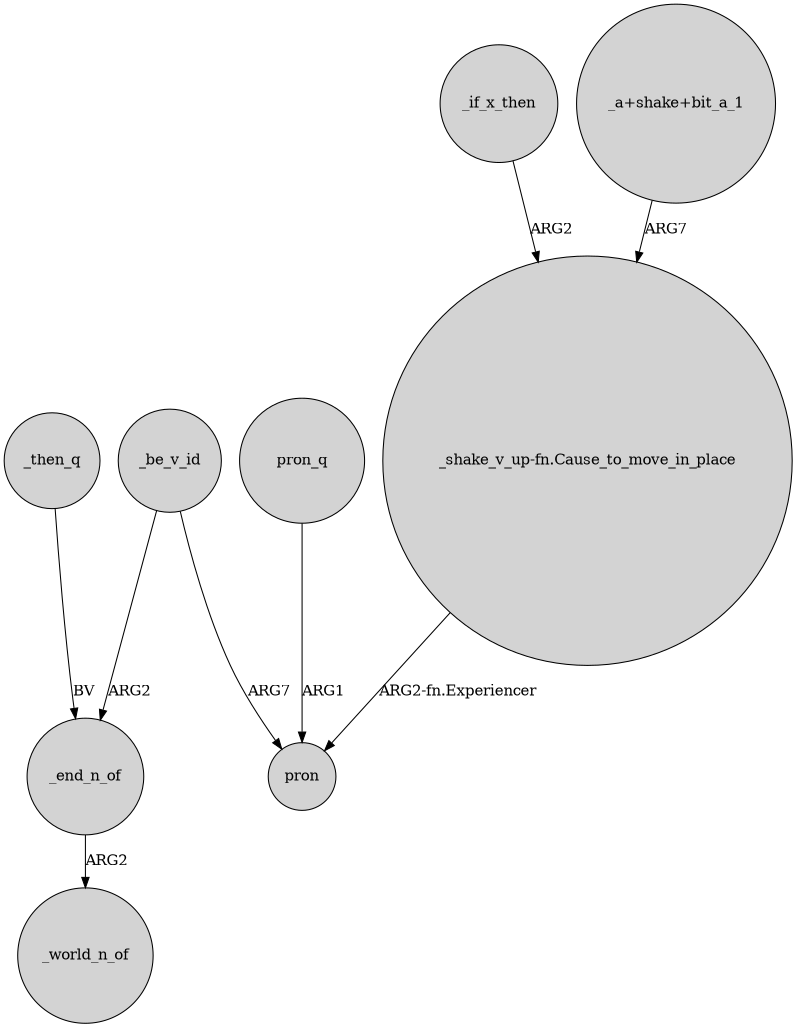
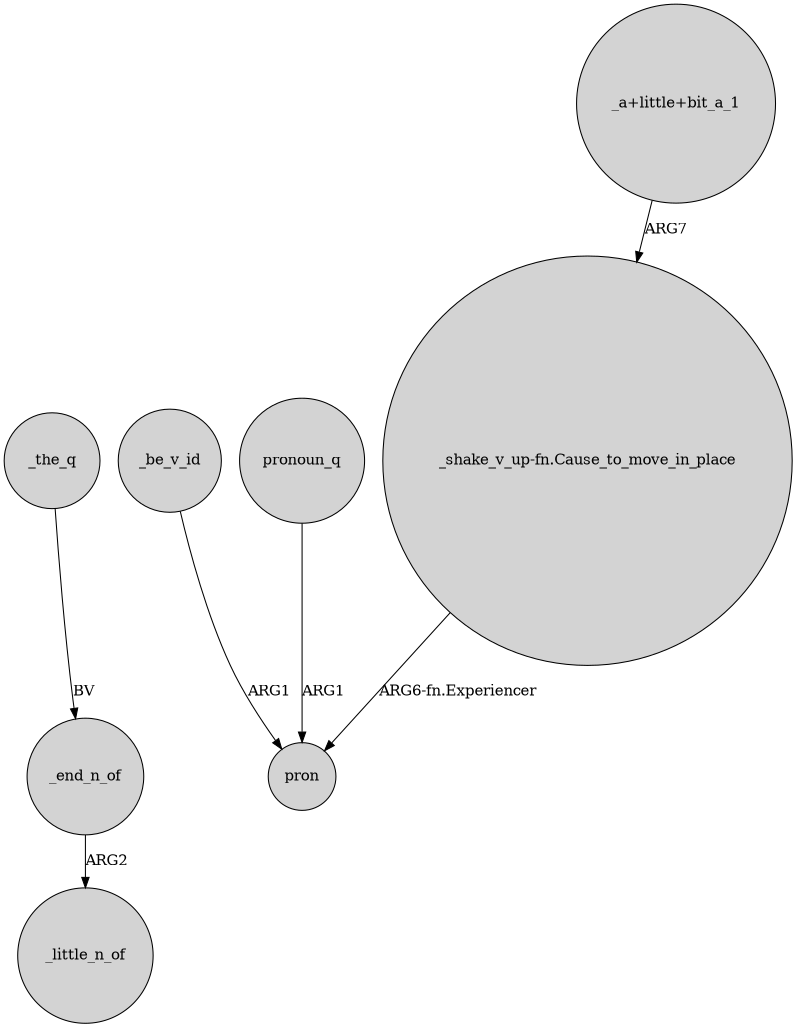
node "_if_x_then": removed
node "_a+shake+bit_a_1": label "_a+shake+bit_a_1" -> "_a+little+bit_a_1"
node "_then_q": label "_then_q" -> "_the_q"
node "pron_q": label "pron_q" -> "pronoun_q"
edge "_be_v_id" -> "_end_n_of": removed, label "ARG2"
edge "_be_v_id" -> "pron": label "ARG7" -> "ARG1"
edge "_shake_v_up-fn.Cause_to_move_in_place" -> "pron": label "ARG2-fn.Experiencer" -> "ARG6-fn.Experiencer"
node "_world_n_of": label "_world_n_of" -> "_little_n_of"
